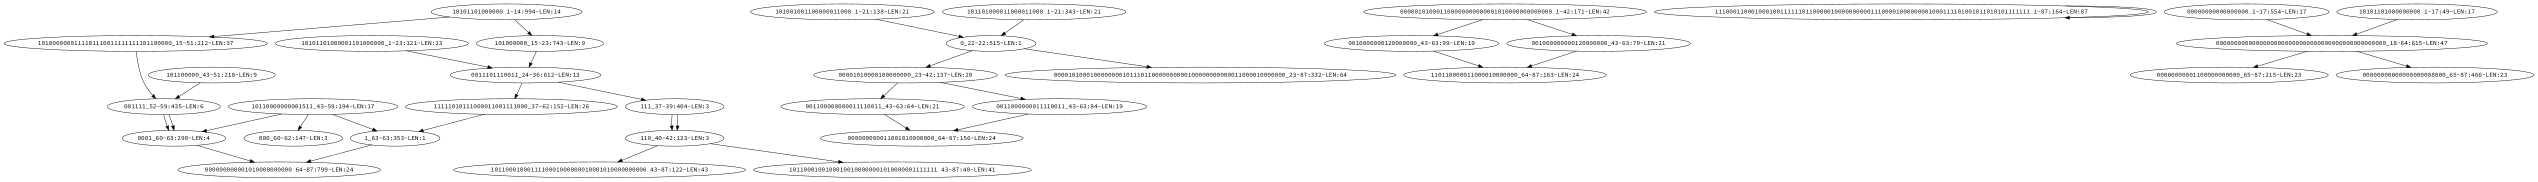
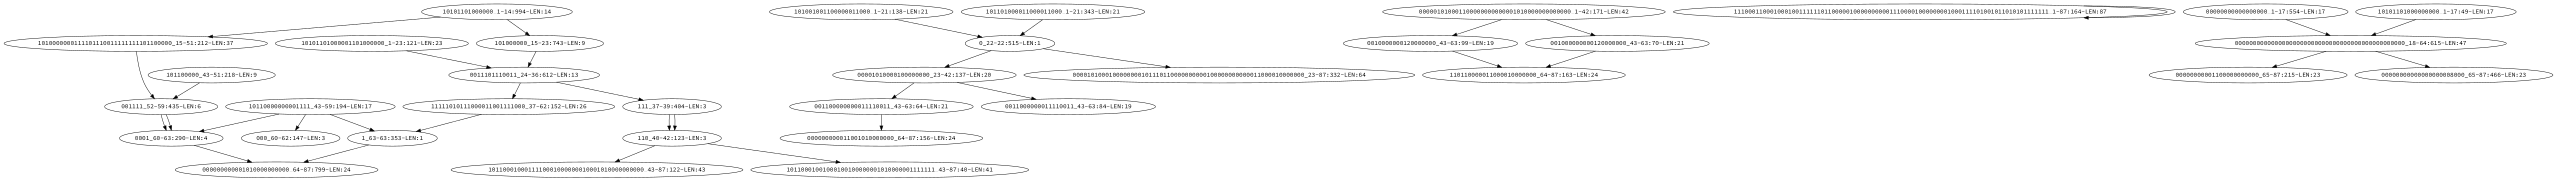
node "10110000000001511_43-59:194-LEN:17": label "10110000000001511_43-59:194-LEN:17" -> "10110000000001111_43-59:194-LEN:17"
edge "0011000000011110011_43-63:84-LEN:19" -> "000000000011001010000000_64-87:156-LEN:24": removed
